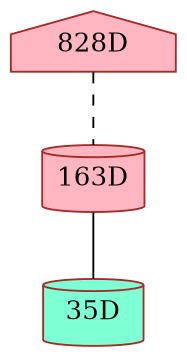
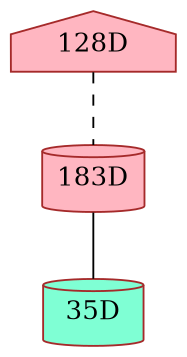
node "828D": label "828D" -> "128D"
node "163D": label "163D" -> "183D"
